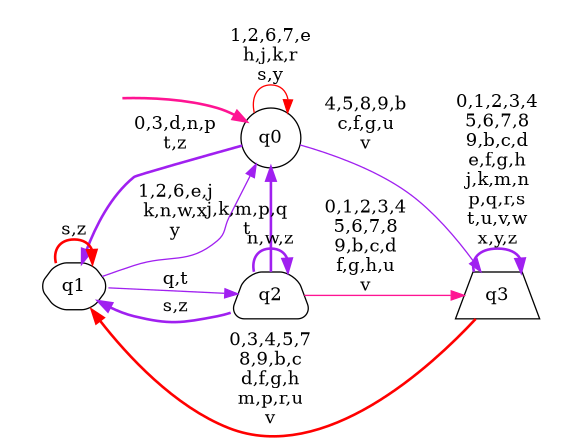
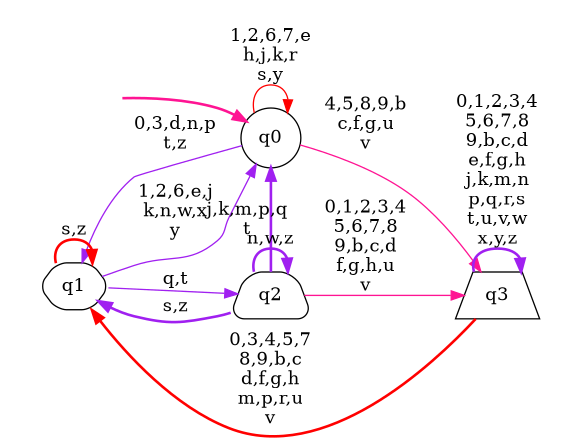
edge "q0" -> "q1": style bold -> solid
edge "q0" -> "q3": color purple -> deeppink
